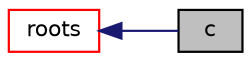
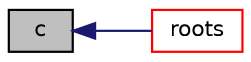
edge "c" -> "roots": reversed
